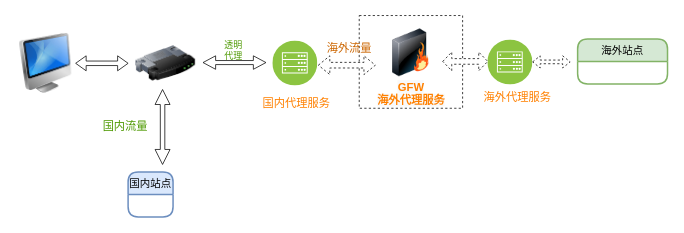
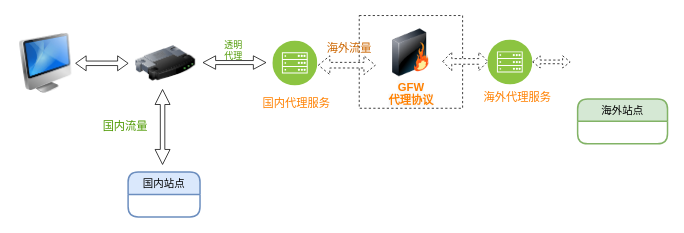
node "海外站点": moved (623, 62) -> (623, 122)
node "GFW海外代理服务": label "GFW海外代理服务" -> "GFW代理协议"
node "国内站点": size 45x45 -> 72x45
